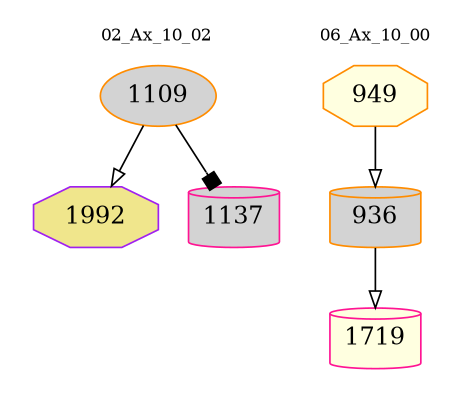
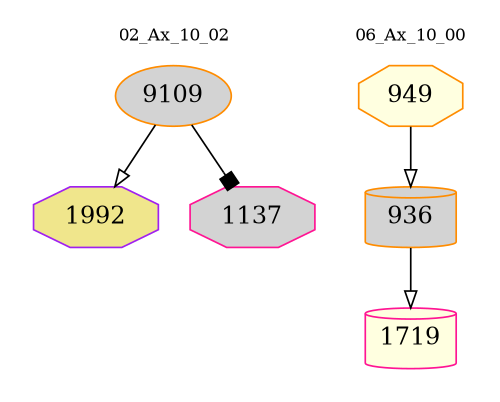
node "1109": label "1109" -> "9109"
node "1137": shape cylinder -> octagon
